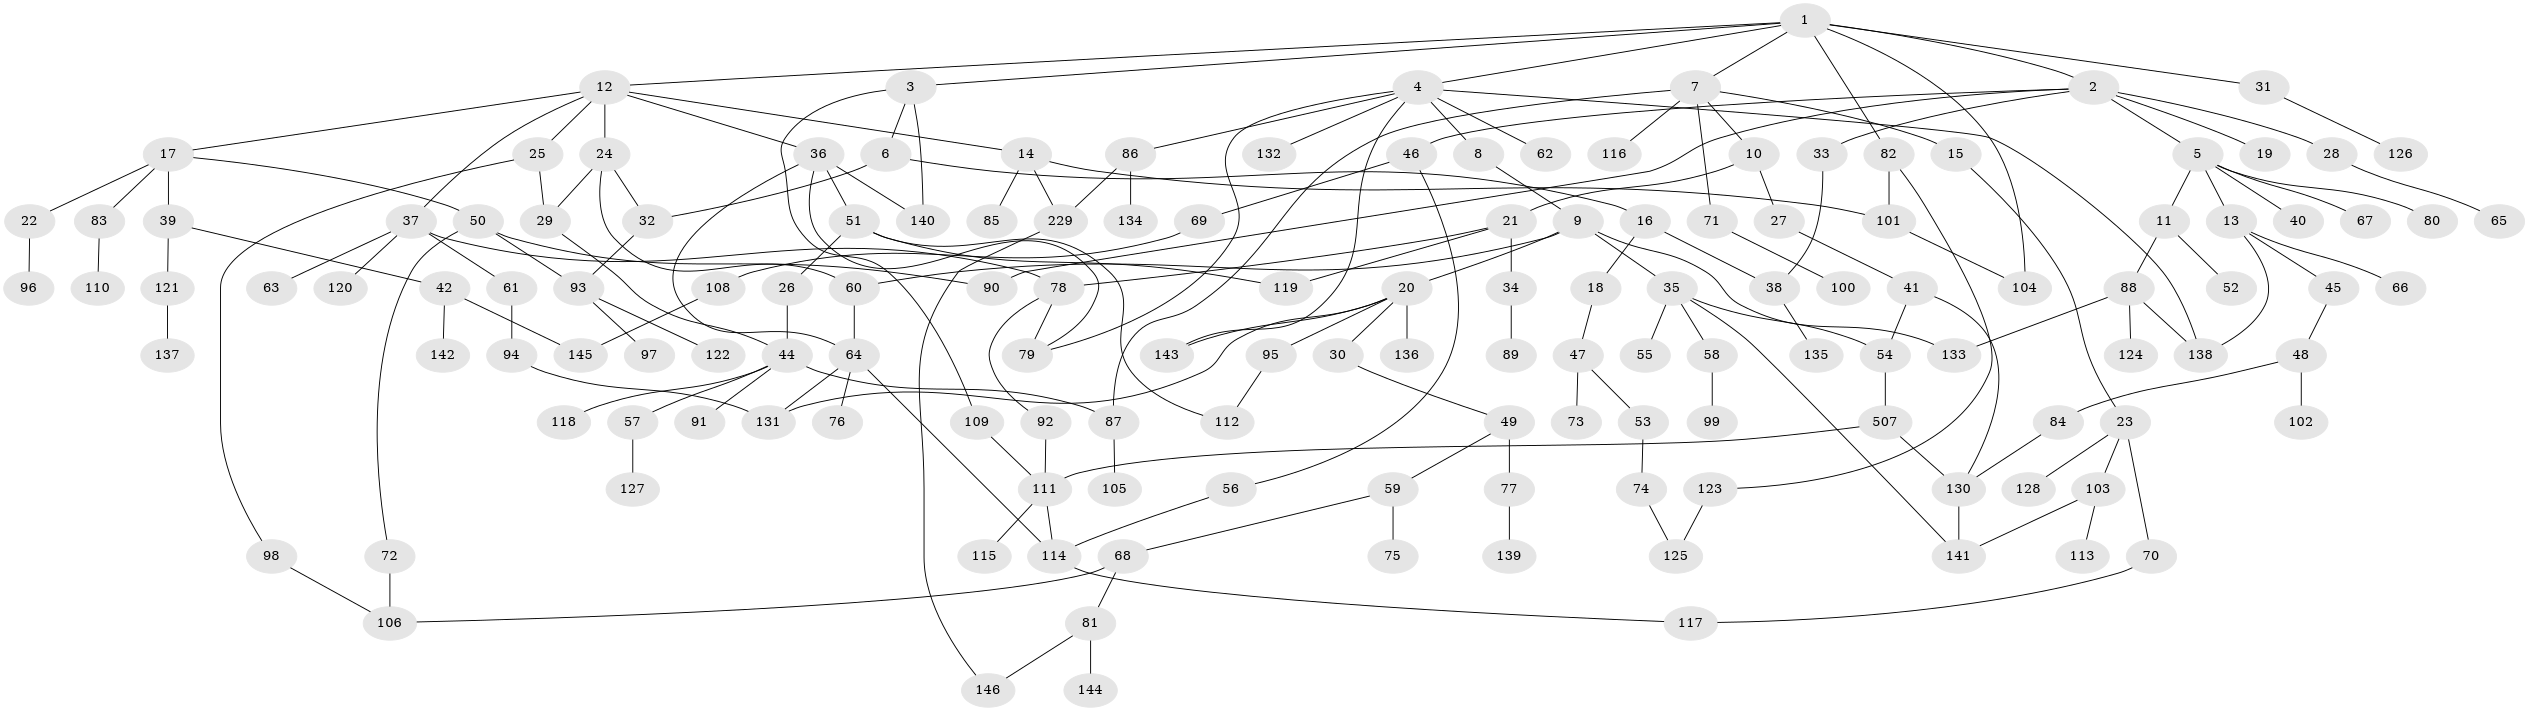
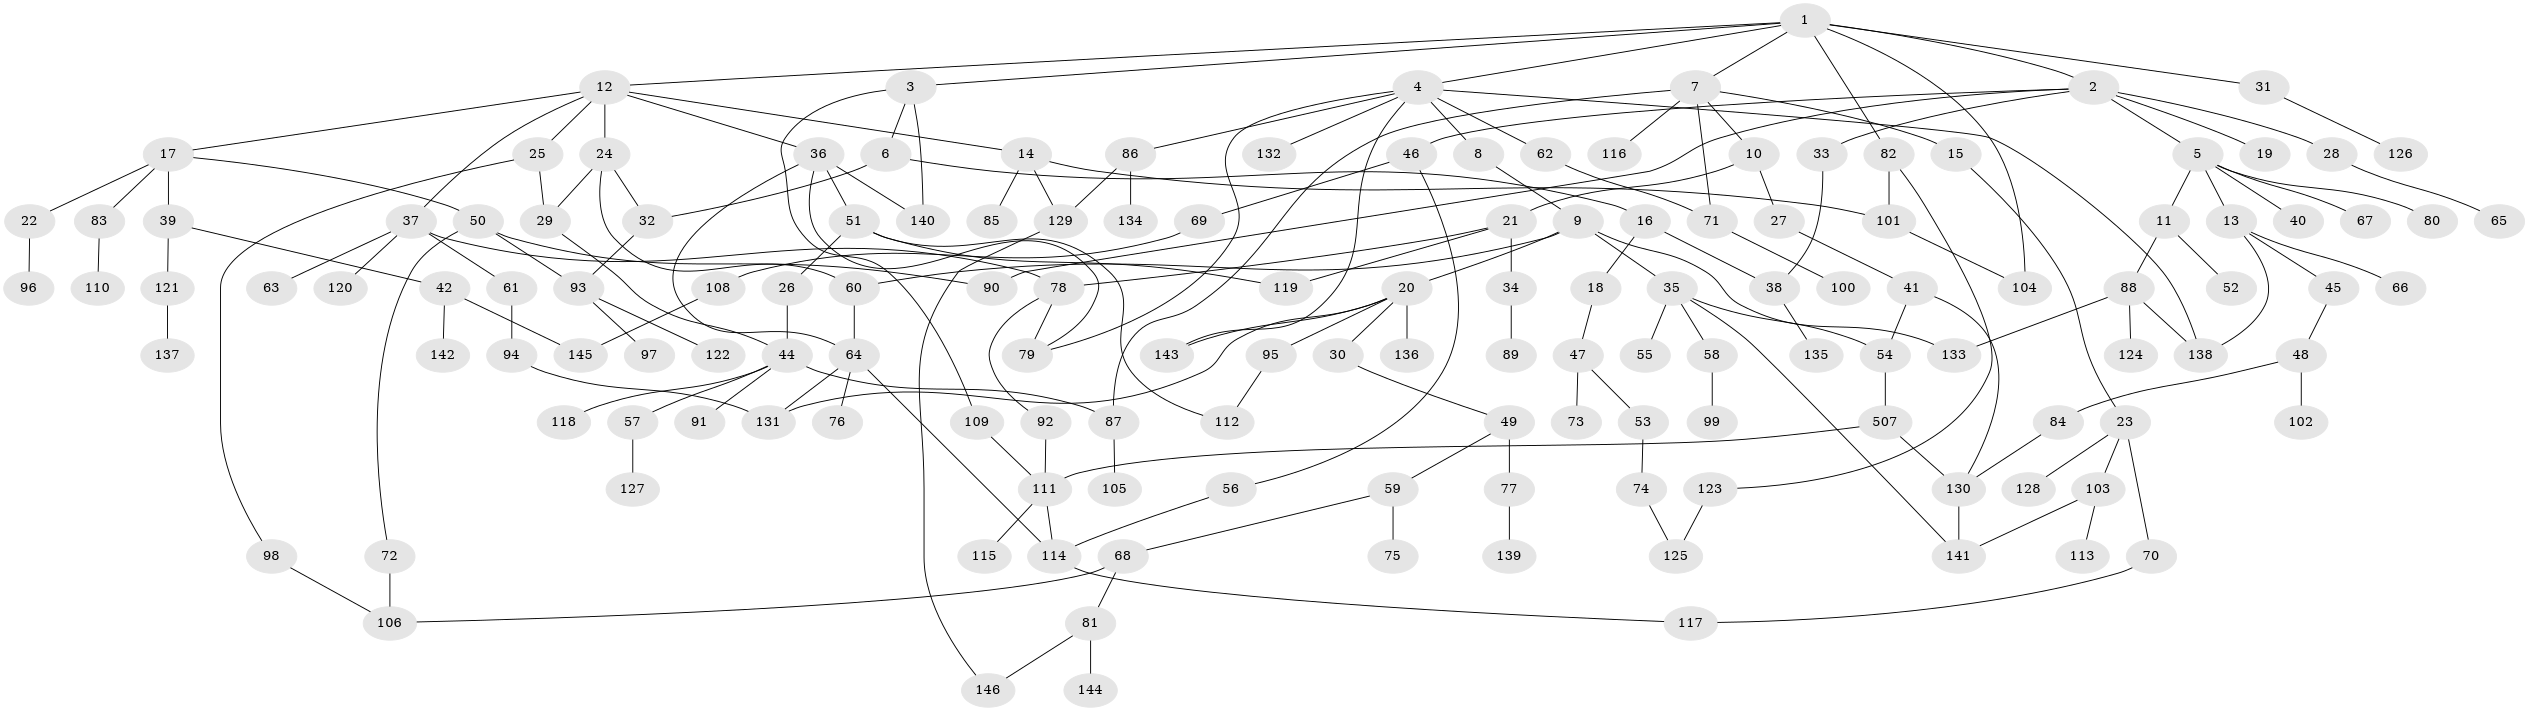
edge "62" -- "71": added
node "229": label "229" -> "129"
